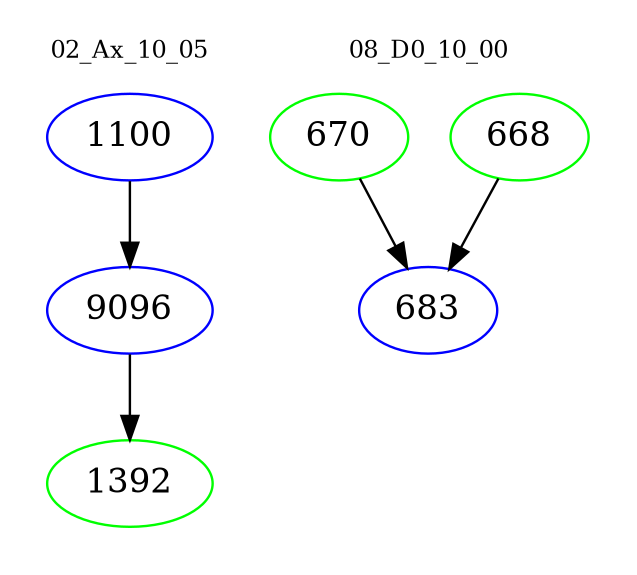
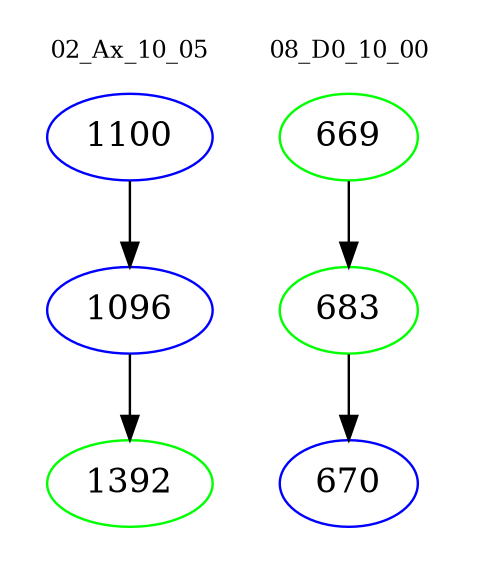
node "670": color green -> blue
node "668": label "668" -> "669"
edge "670" -> "683": reversed
node "9096": label "9096" -> "1096"
node "683": color blue -> green
